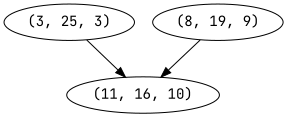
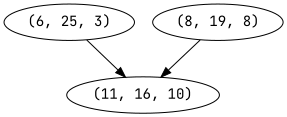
node "(3, 25, 3)": label "(3, 25, 3)" -> "(6, 25, 3)"
node "(8, 19, 9)": label "(8, 19, 9)" -> "(8, 19, 8)"
